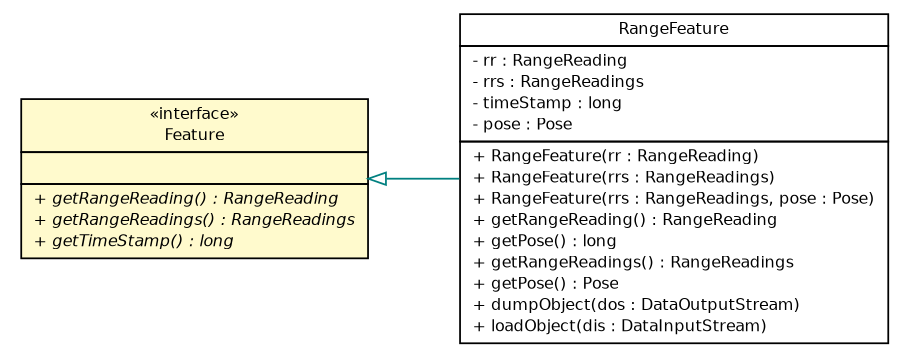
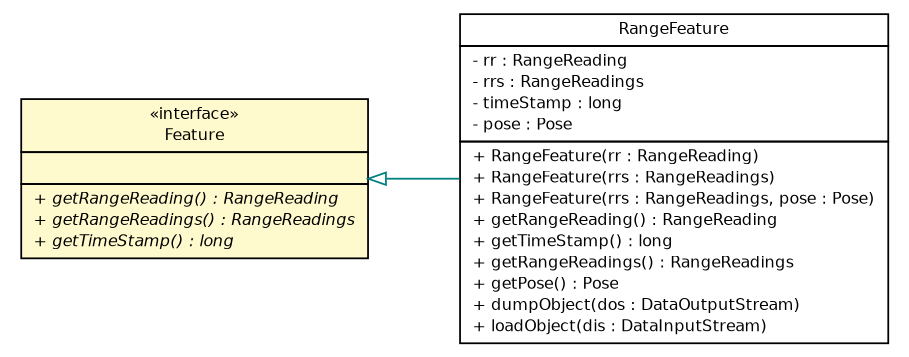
node "RangeFeature": text "+ getPose() : long" -> "+ getTimeStamp() : long"
